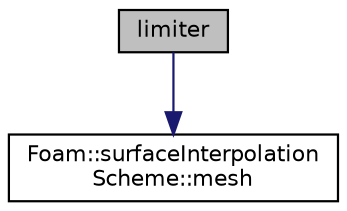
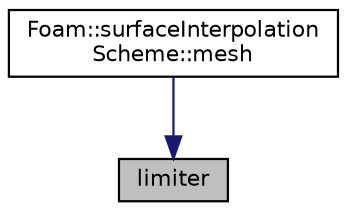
edge "limiter" -> "Foam::surfaceInterpolation Scheme::mesh": reversed
